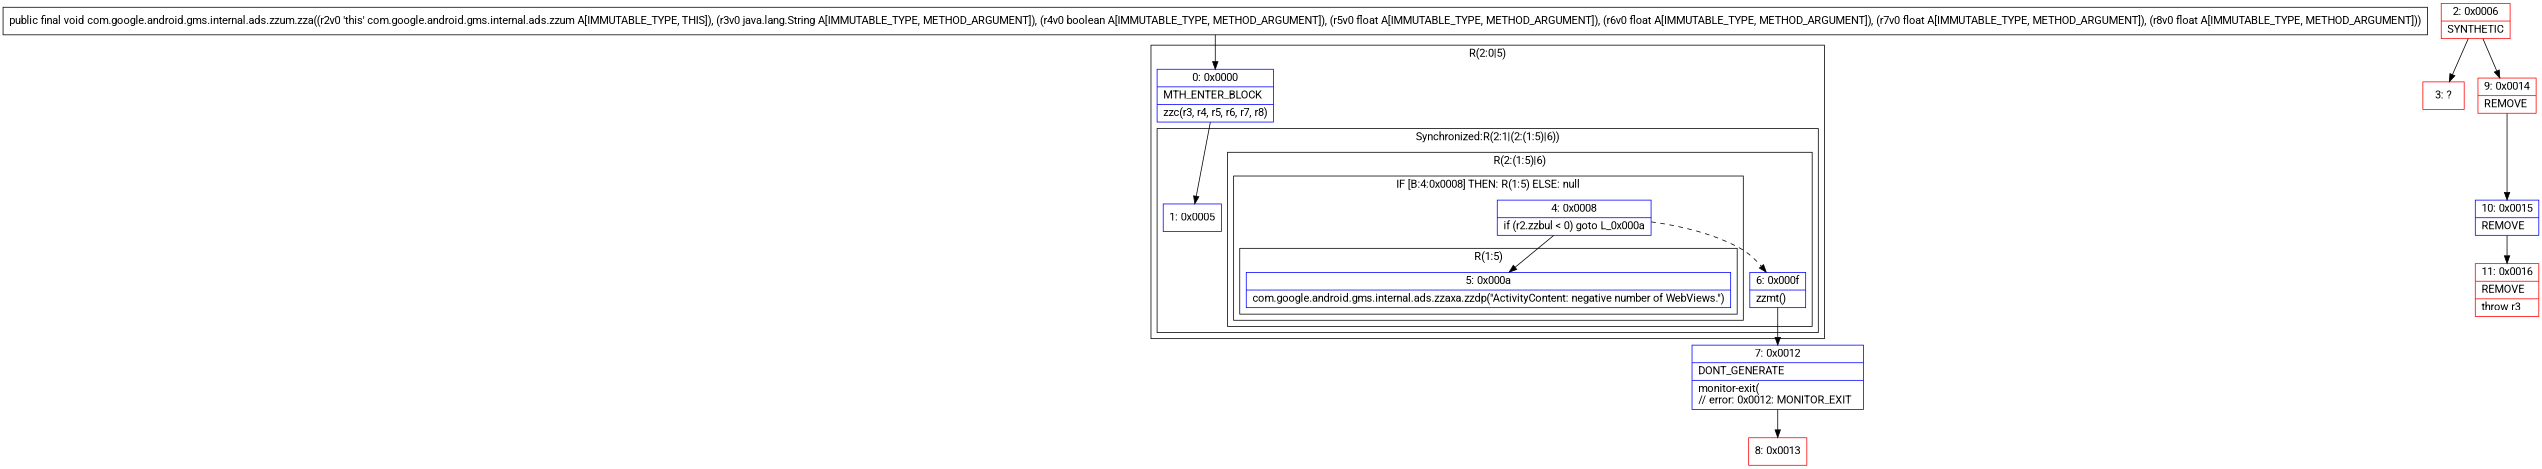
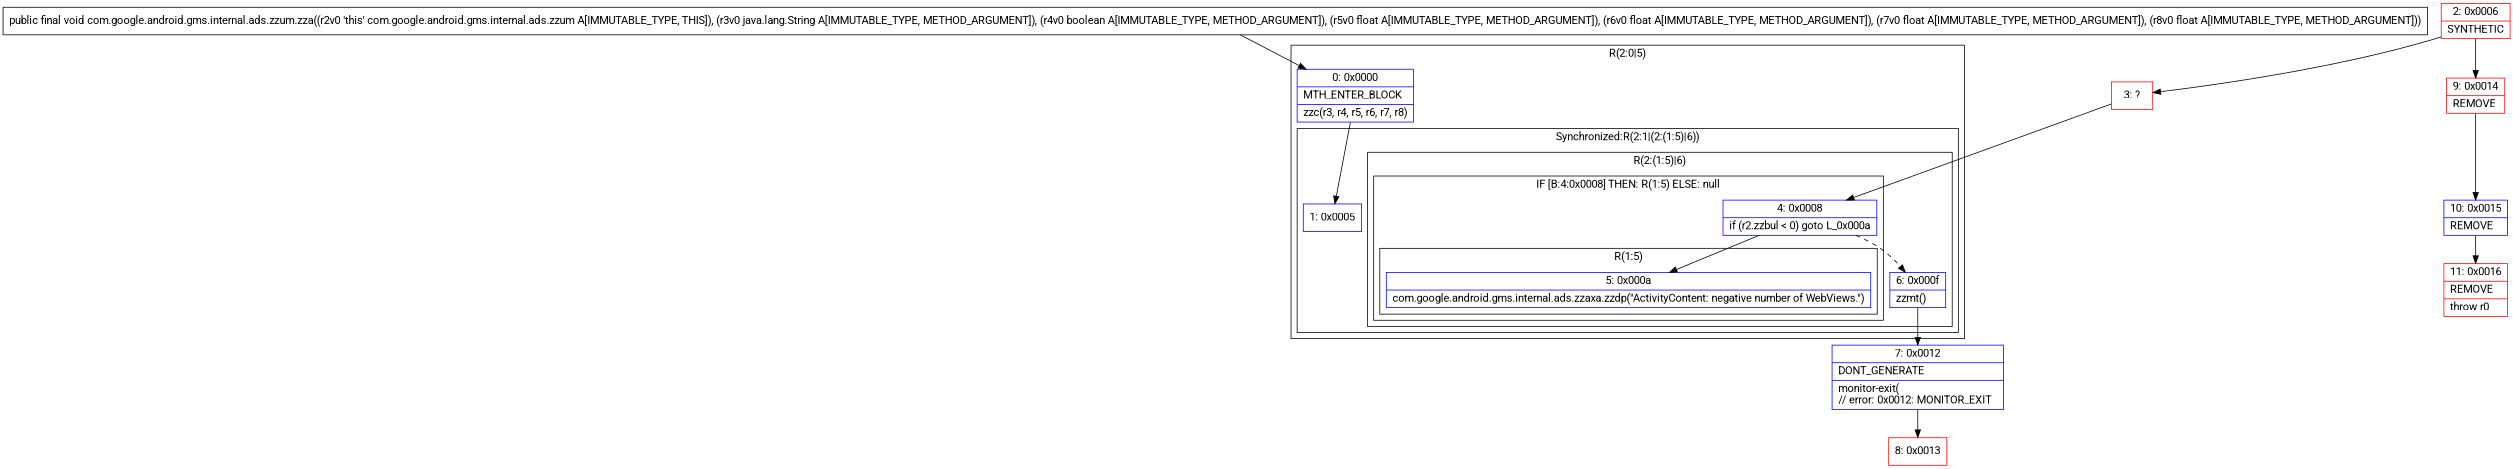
edge "3: ?" -> "4: 0x0008": added
node "11: 0x0016": text "throw r3" -> "throw r0"
